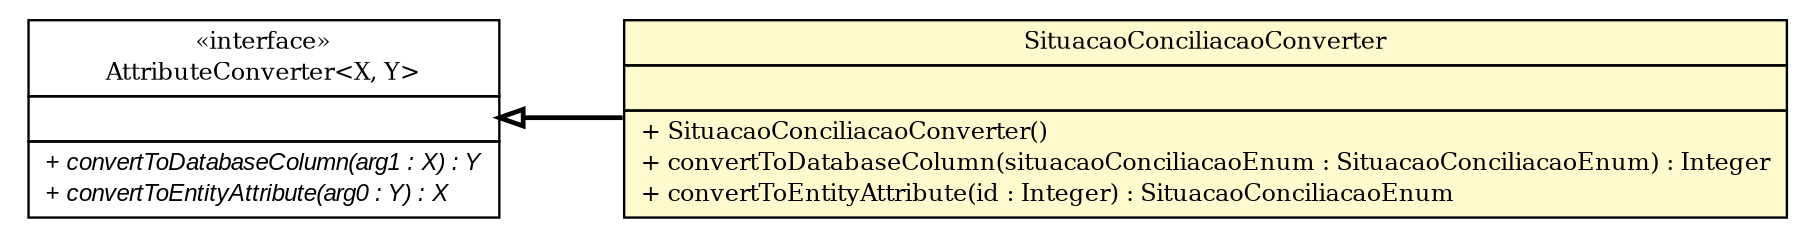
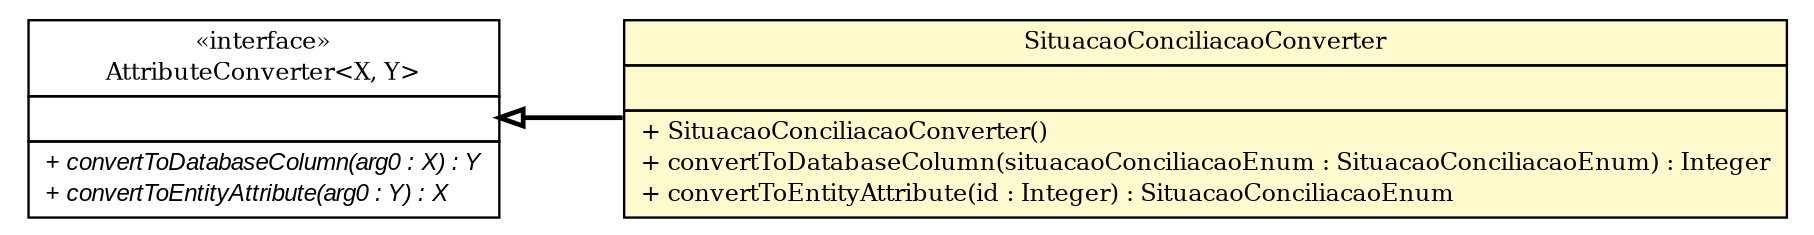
node "AttributeConverter<X, Y>": text "+ convertToDatabaseColumn(arg1 : X) : Y" -> "+ convertToDatabaseColumn(arg0 : X) : Y"
